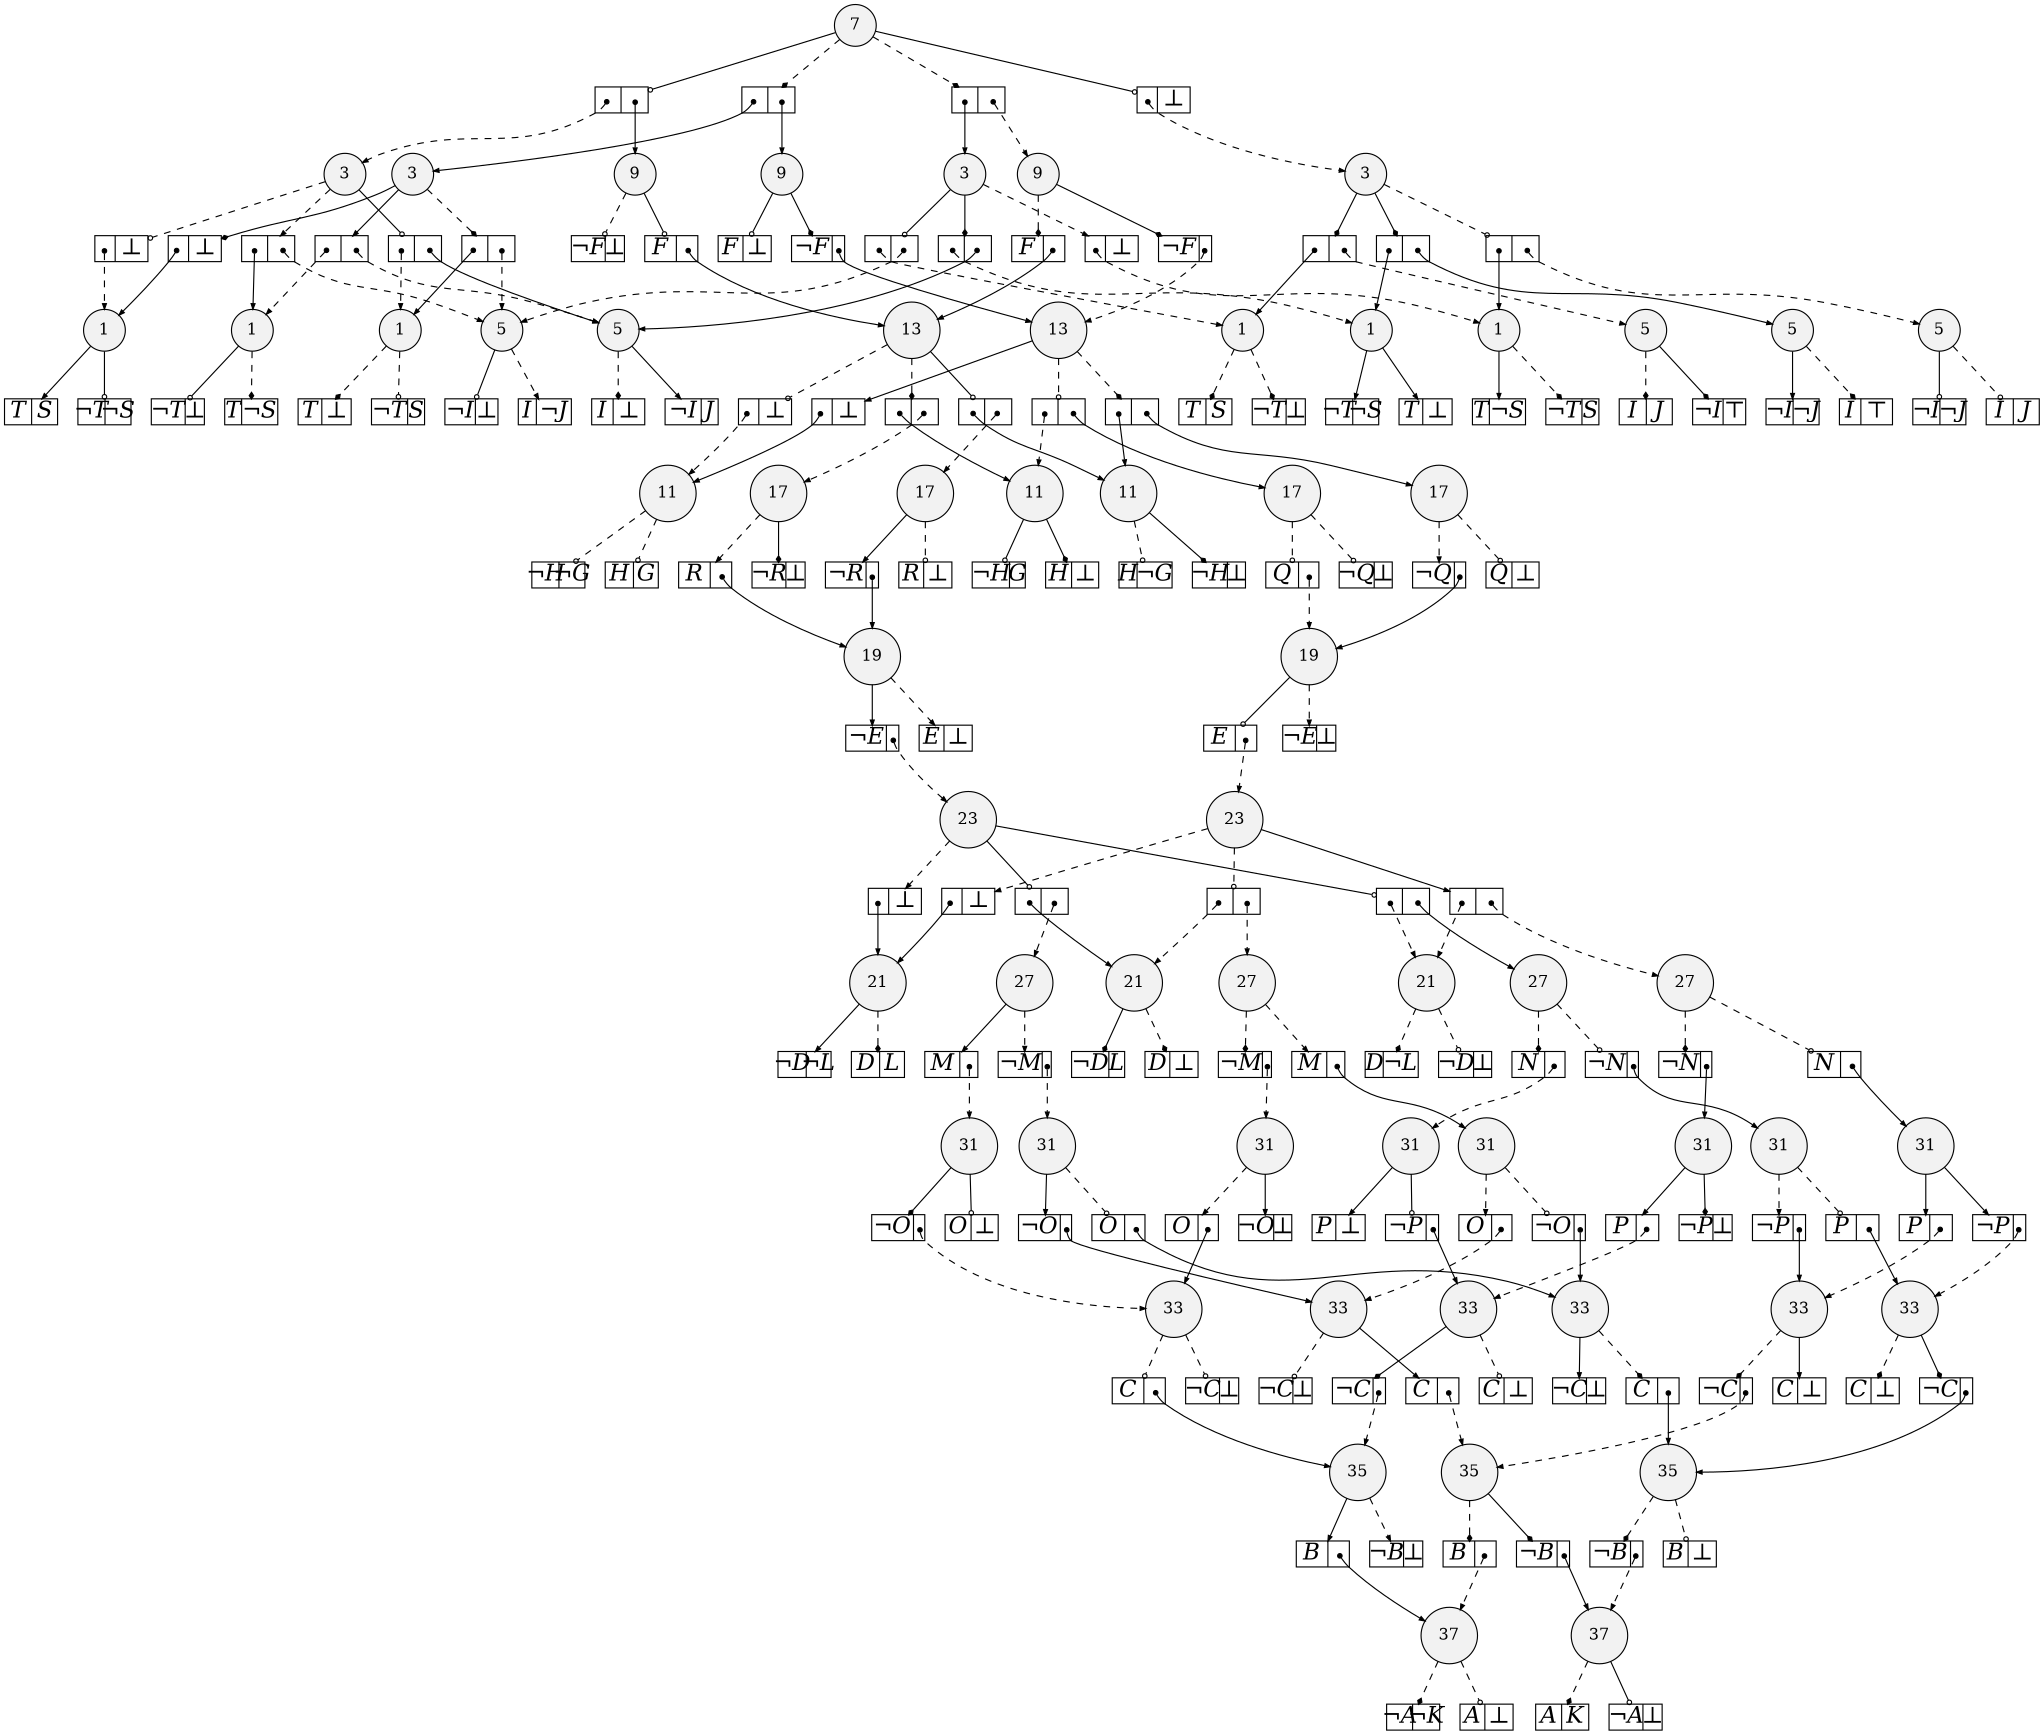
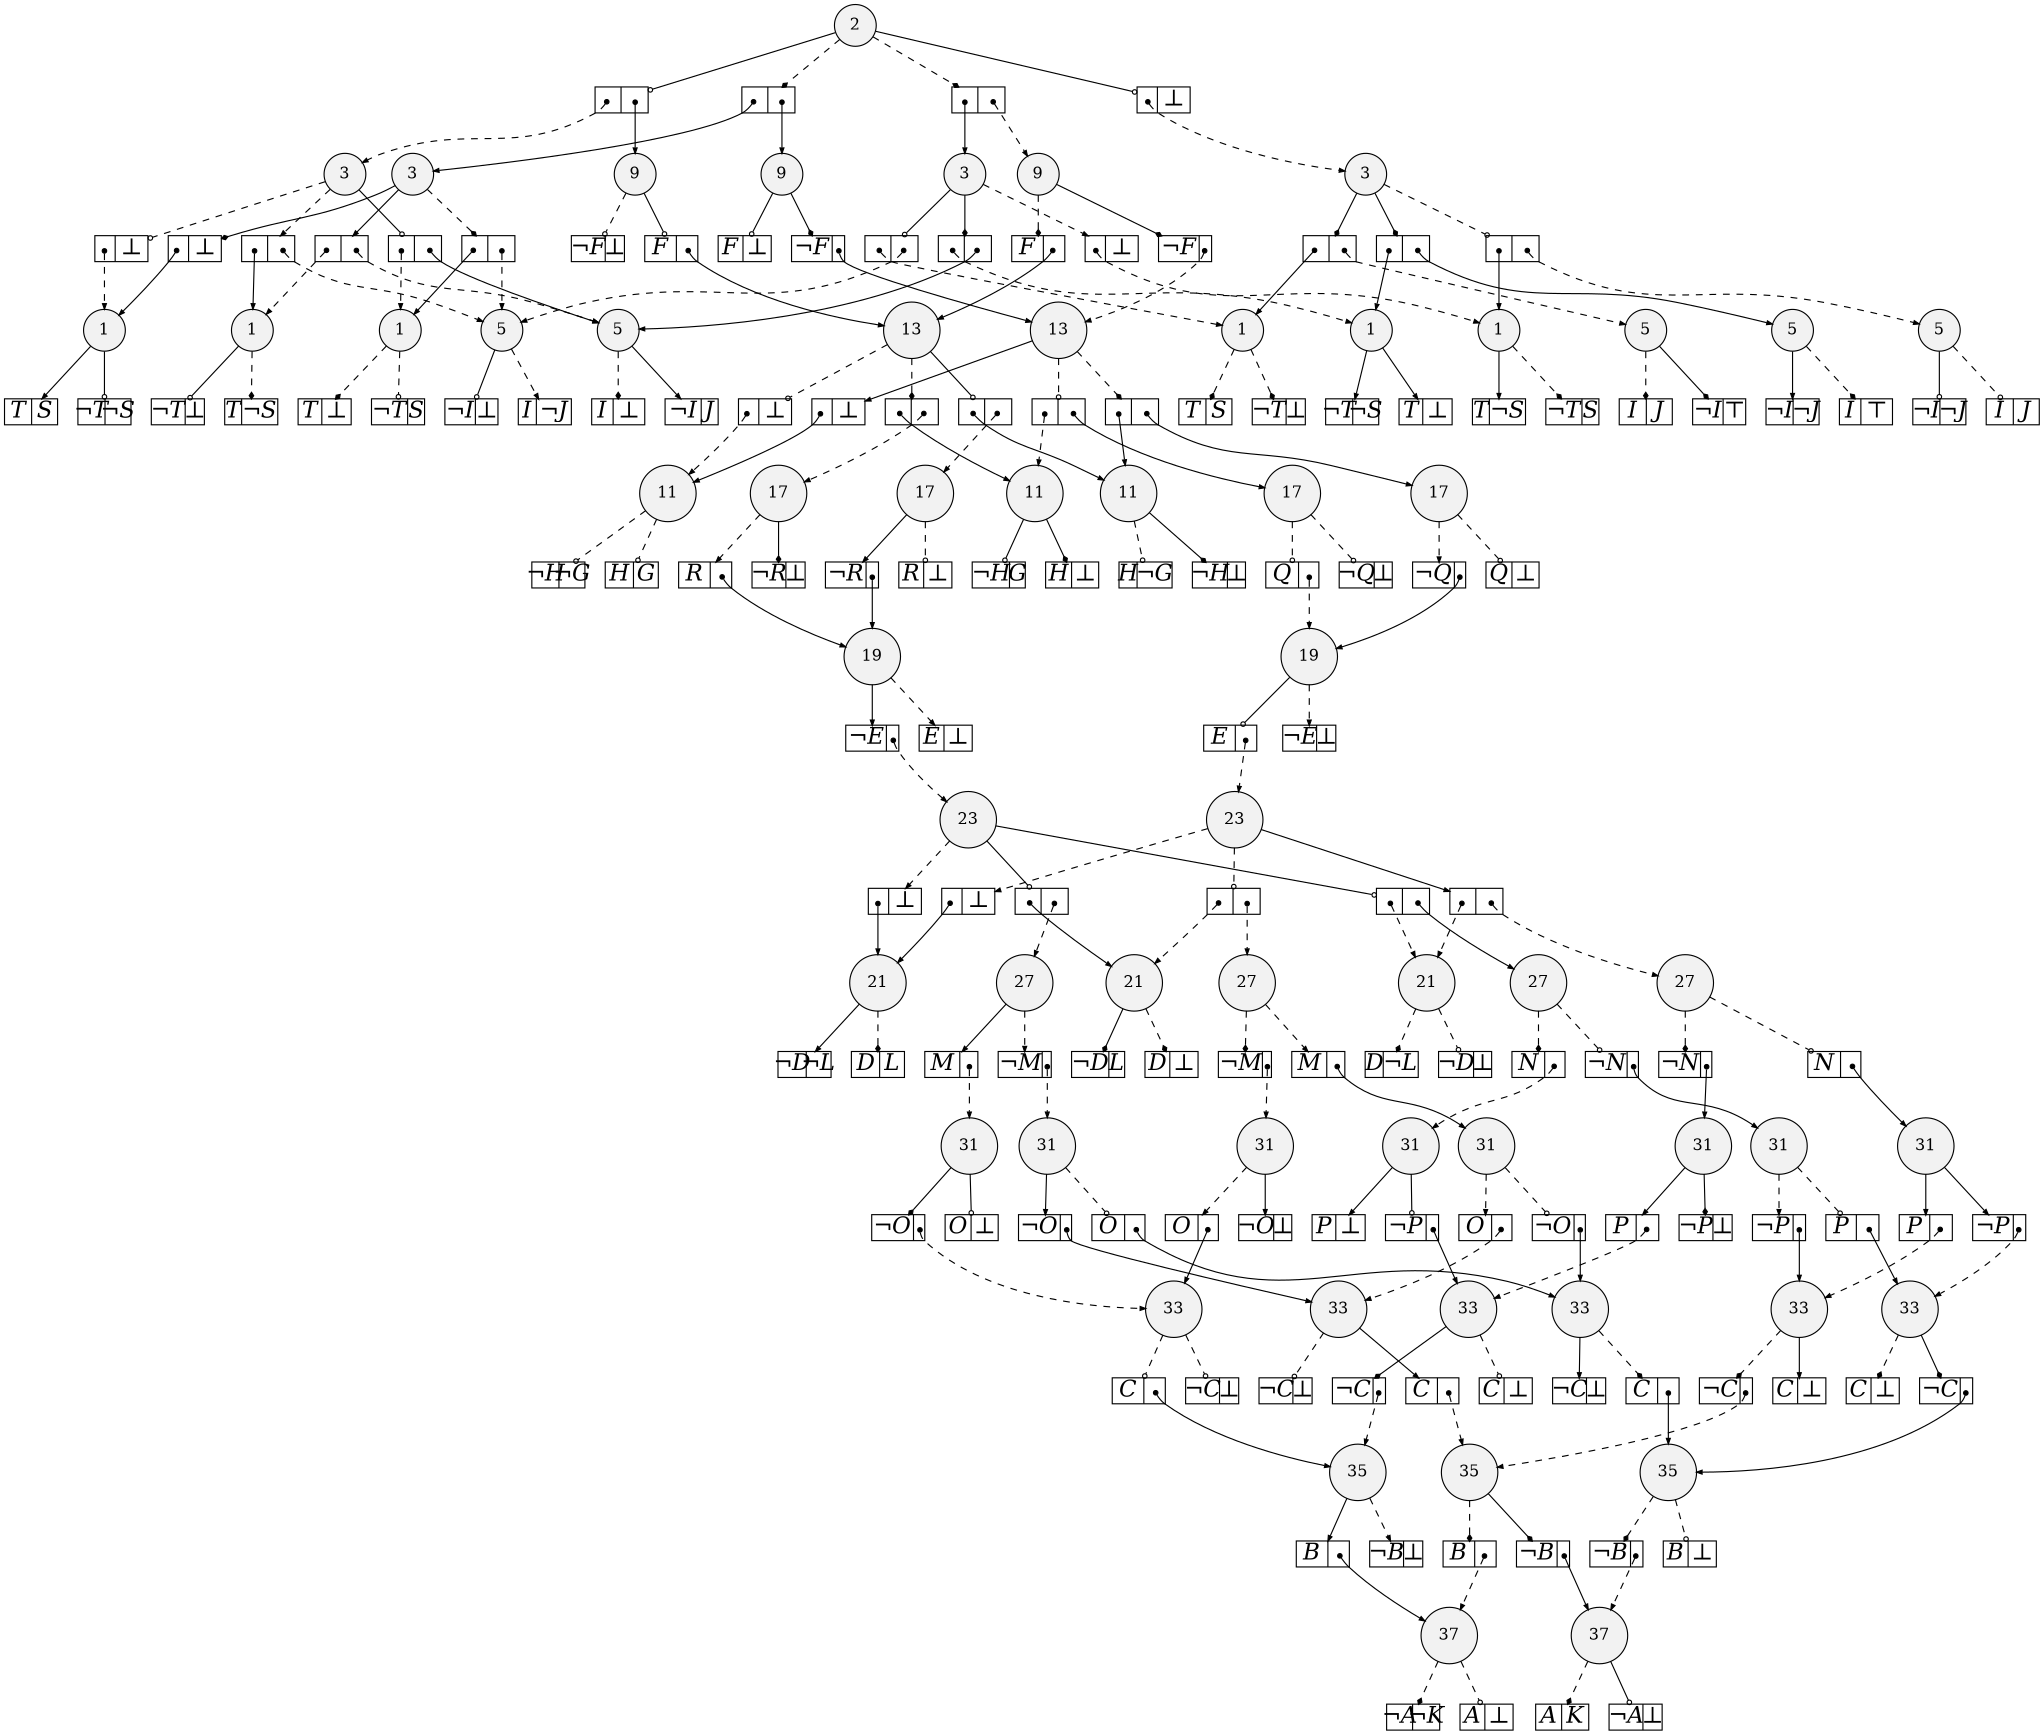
node "7": label "7" -> "2"
